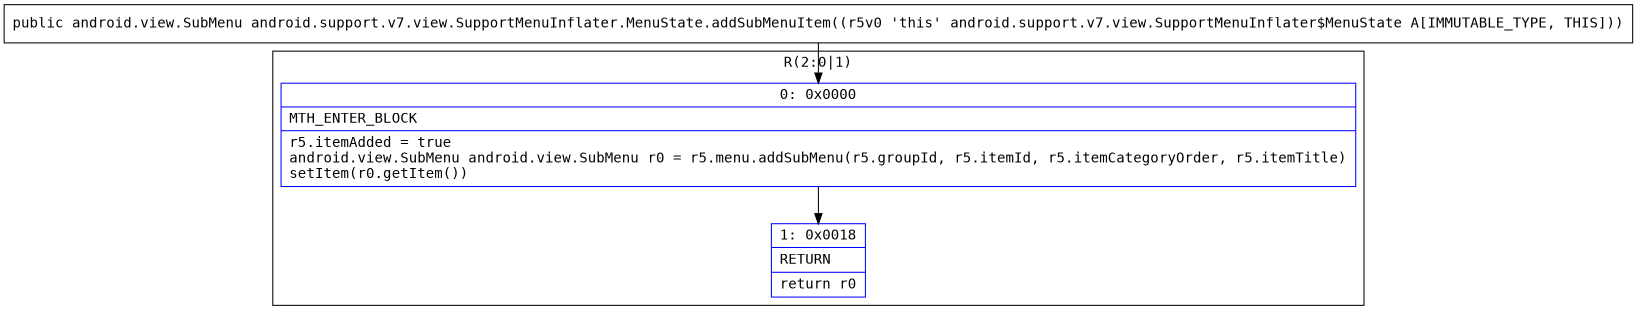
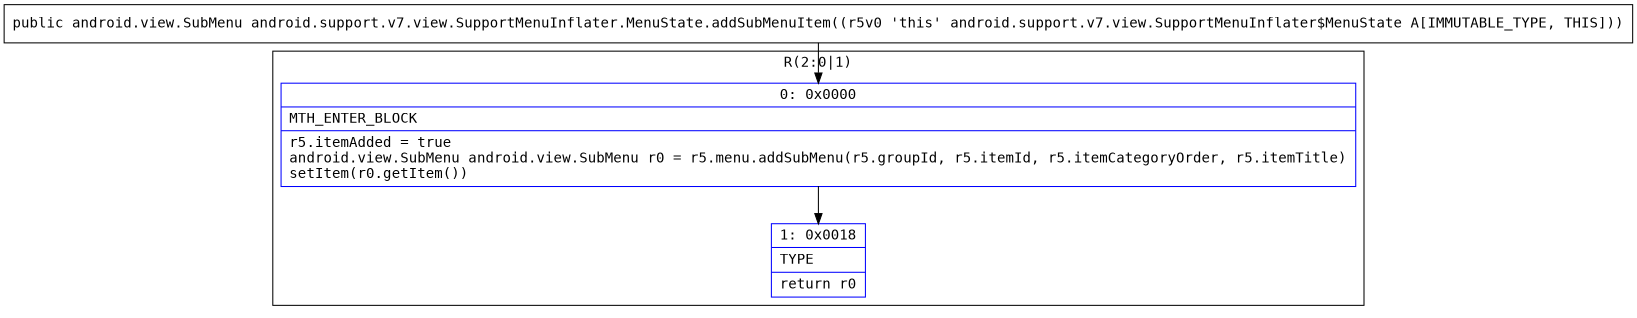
node "1: 0x0018": text "RETURN" -> "TYPE"
